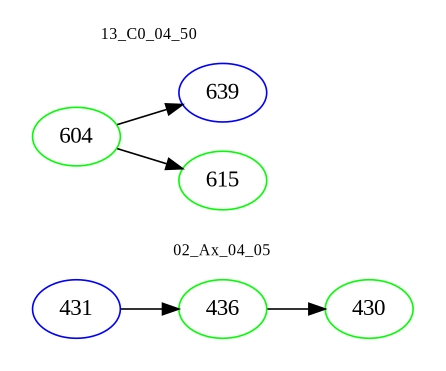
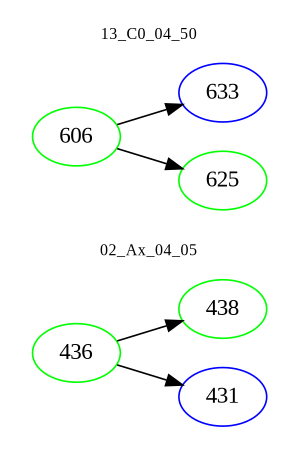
node "639": label "639" -> "633"
node "604": label "604" -> "606"
node "615": label "615" -> "625"
edge "431" -> "436": reversed
node "430": label "430" -> "438"
